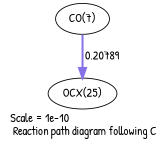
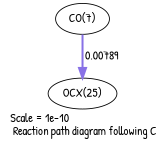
edge "CO(7)" -> "OCX(25)": label " 0.20789" -> " 0.00789"
